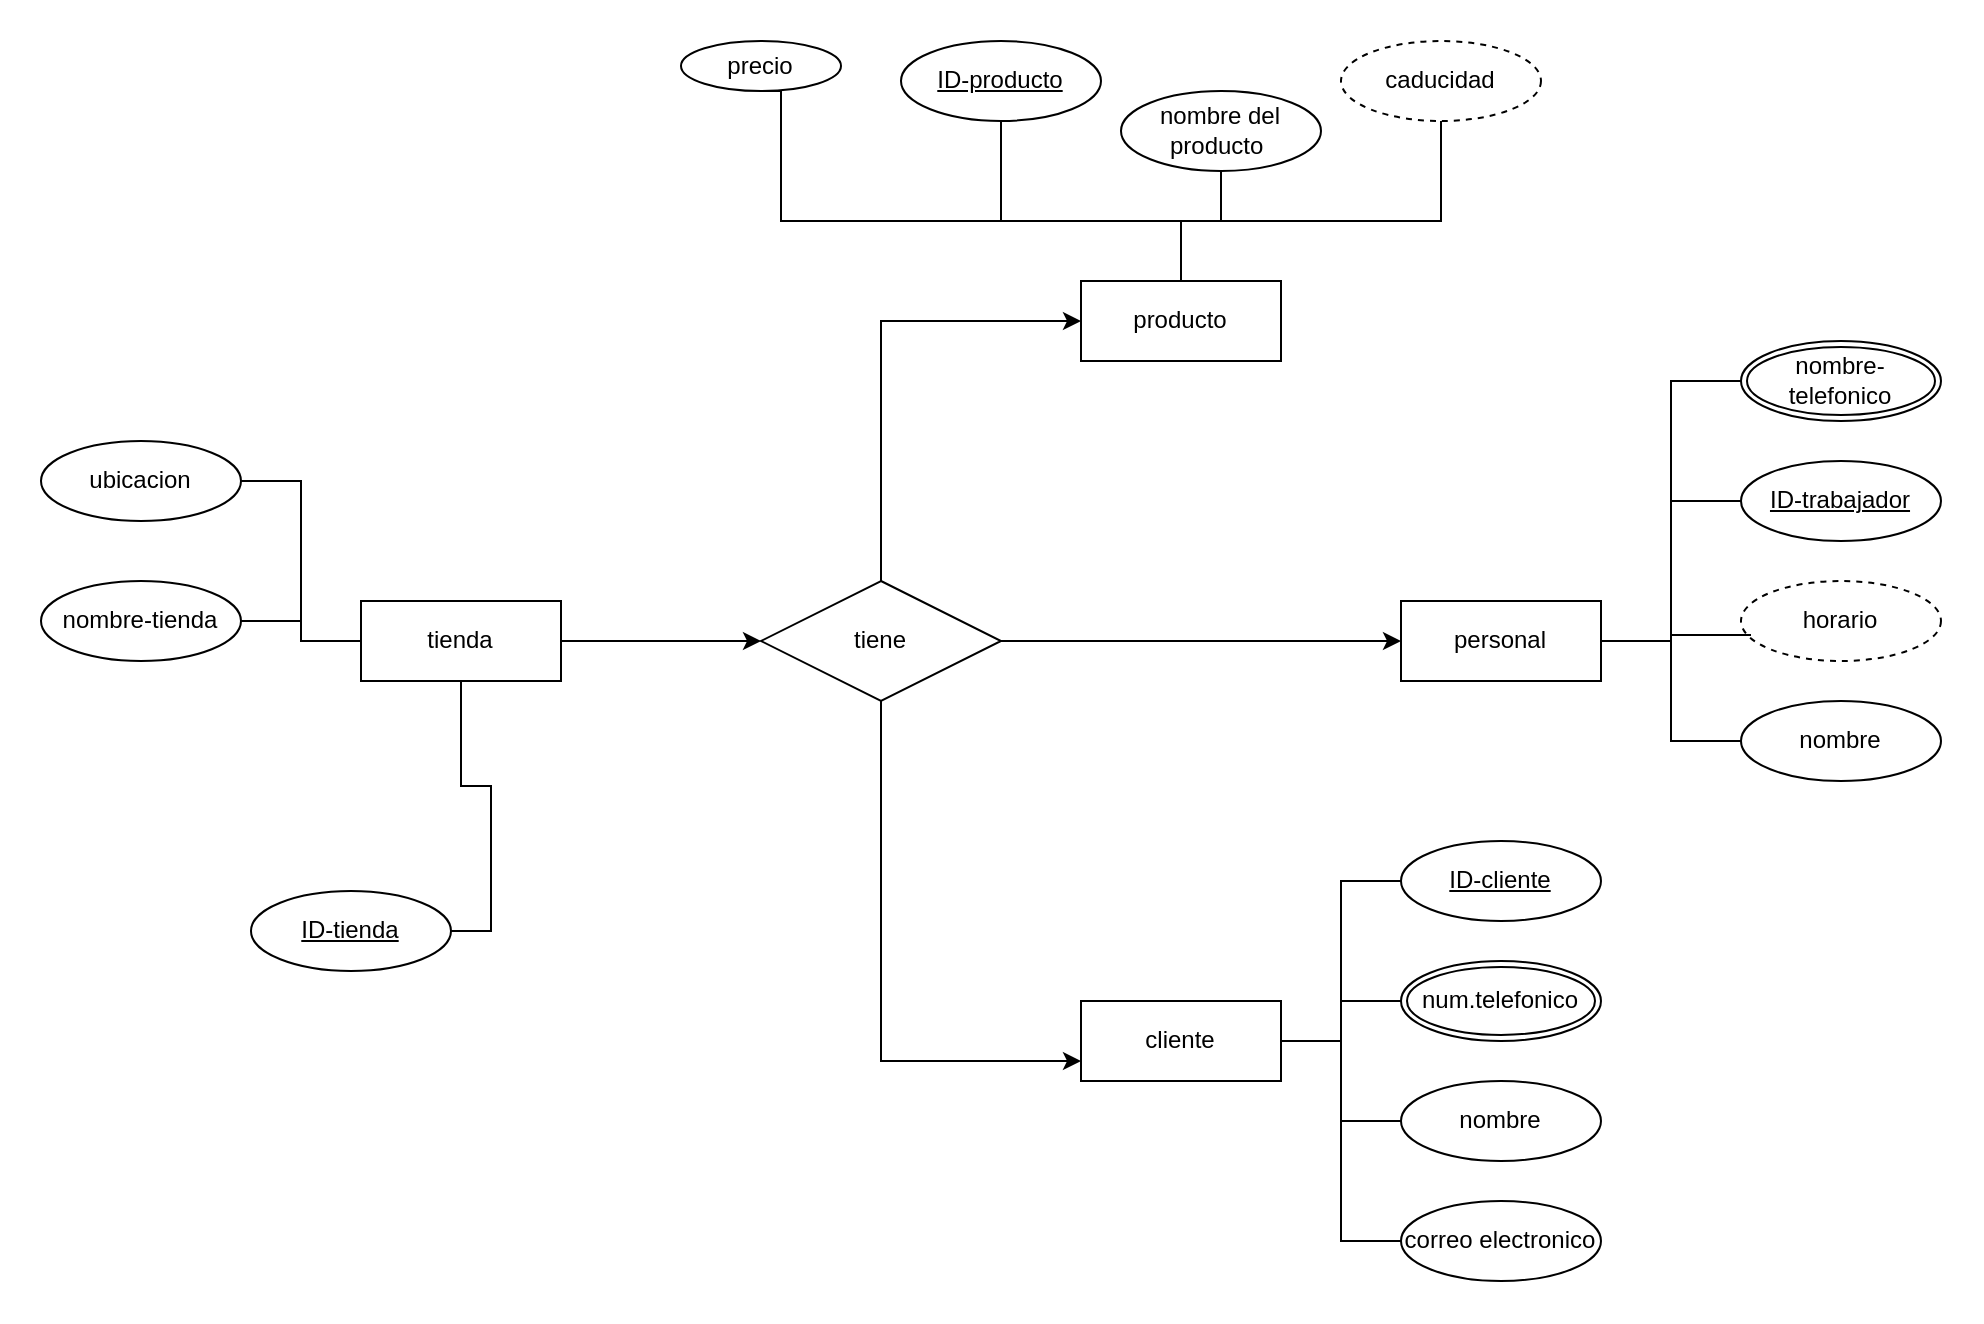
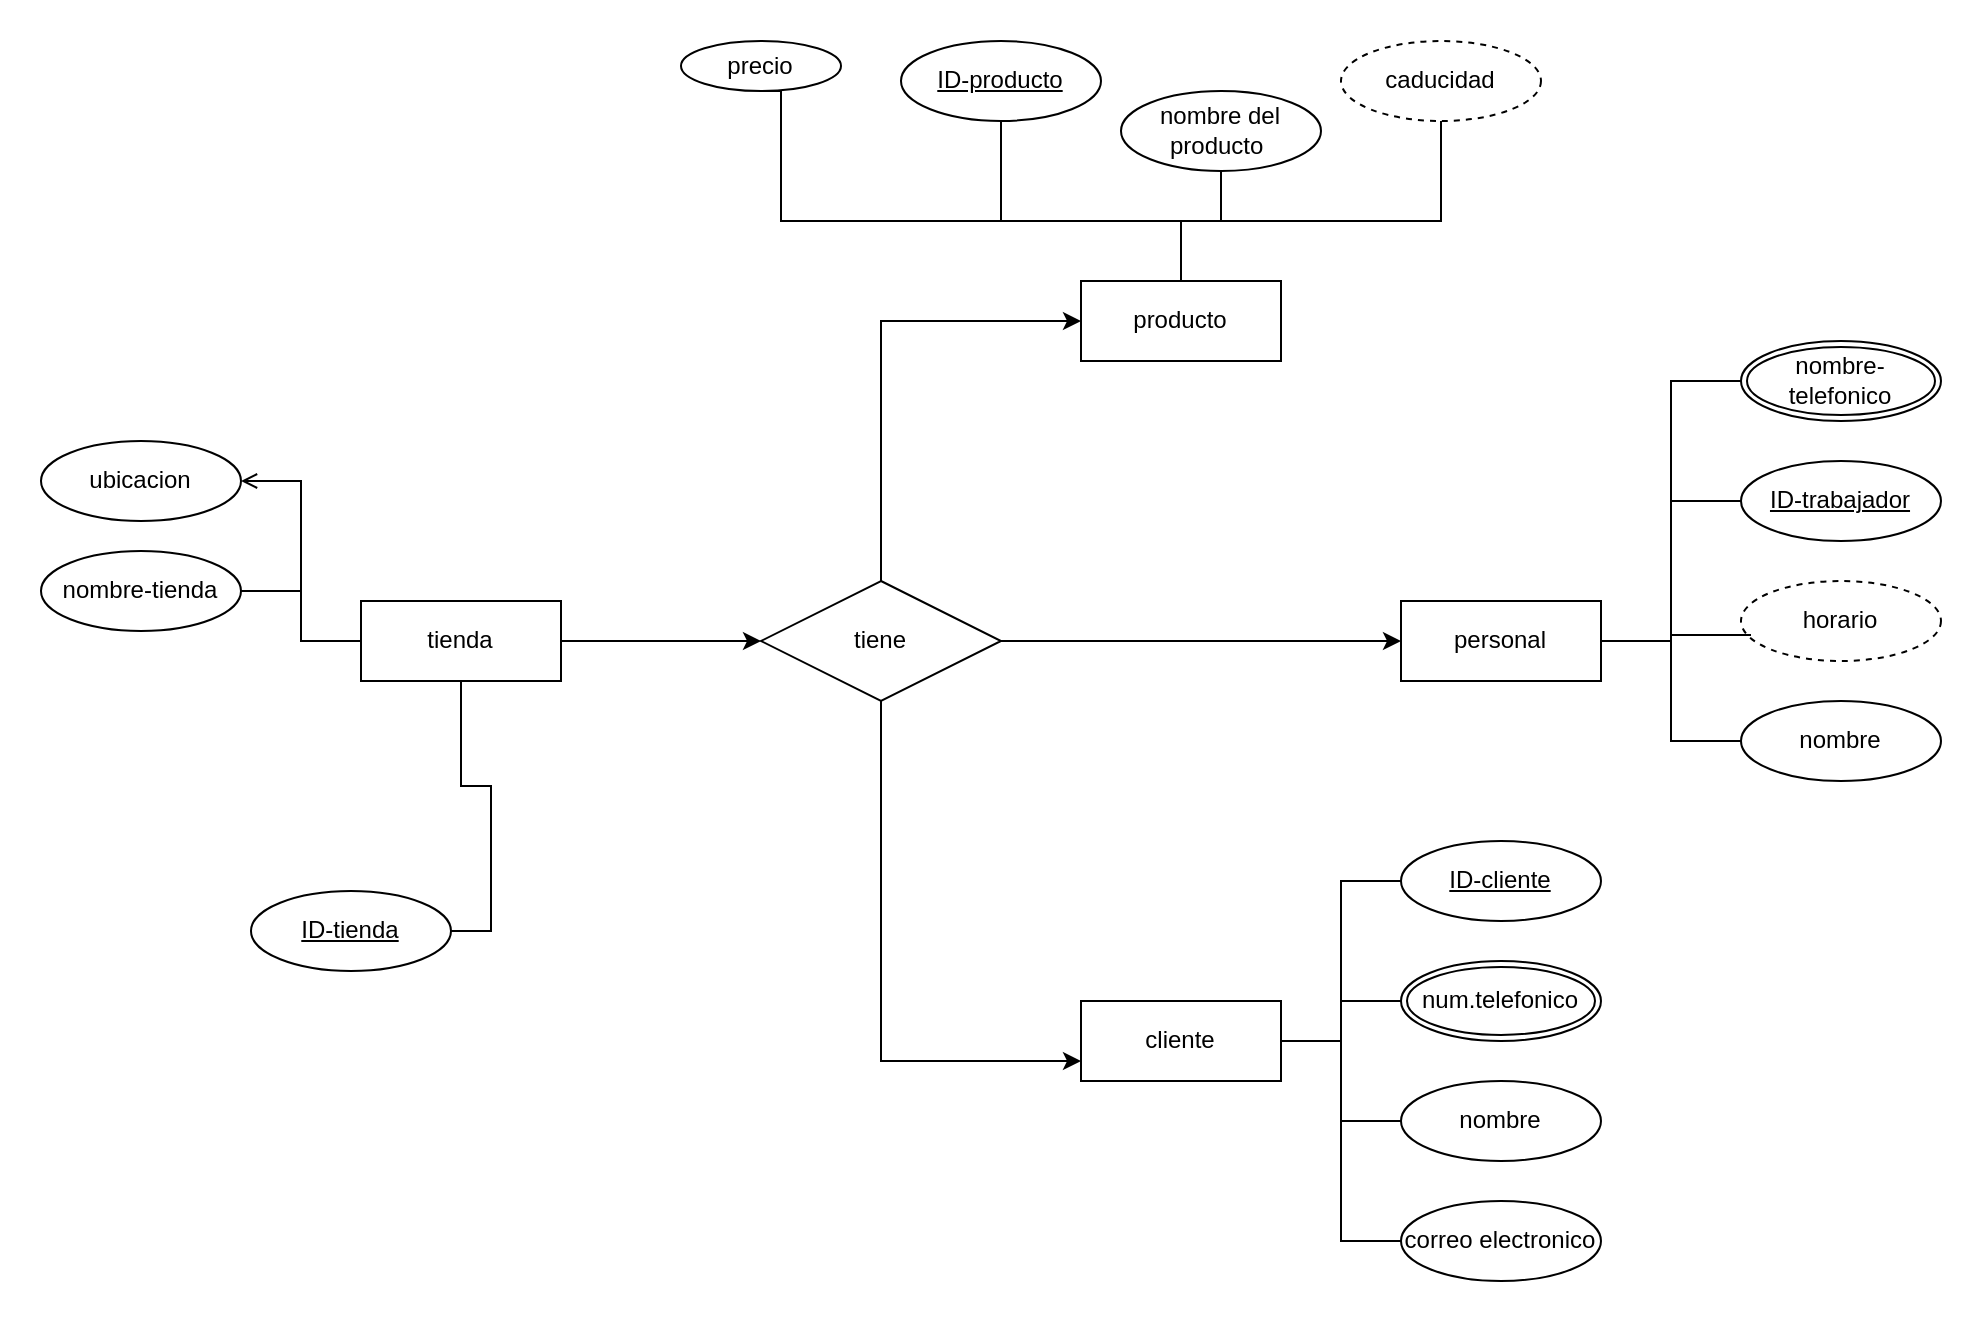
edge "ubicacion" -- "tienda": arrowhead none -> open
node "nombre-tienda": moved (141, 621) -> (141, 591)
